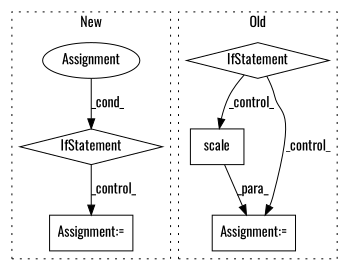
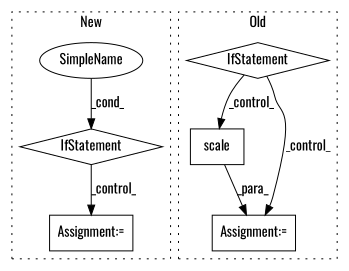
node "Assignment": label "Assignment" -> "SimpleName"
